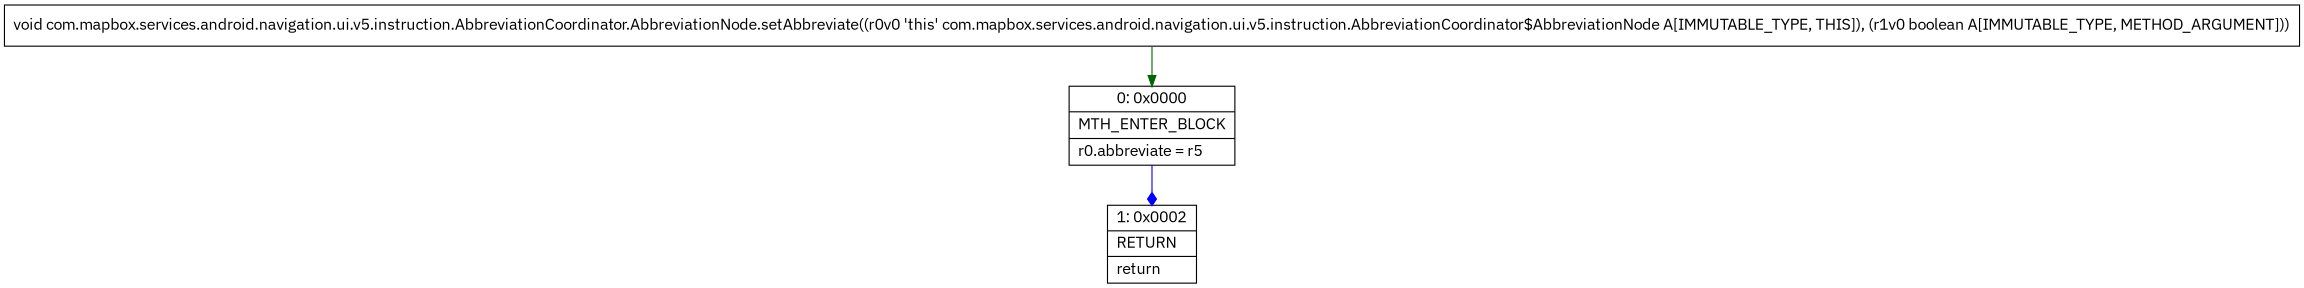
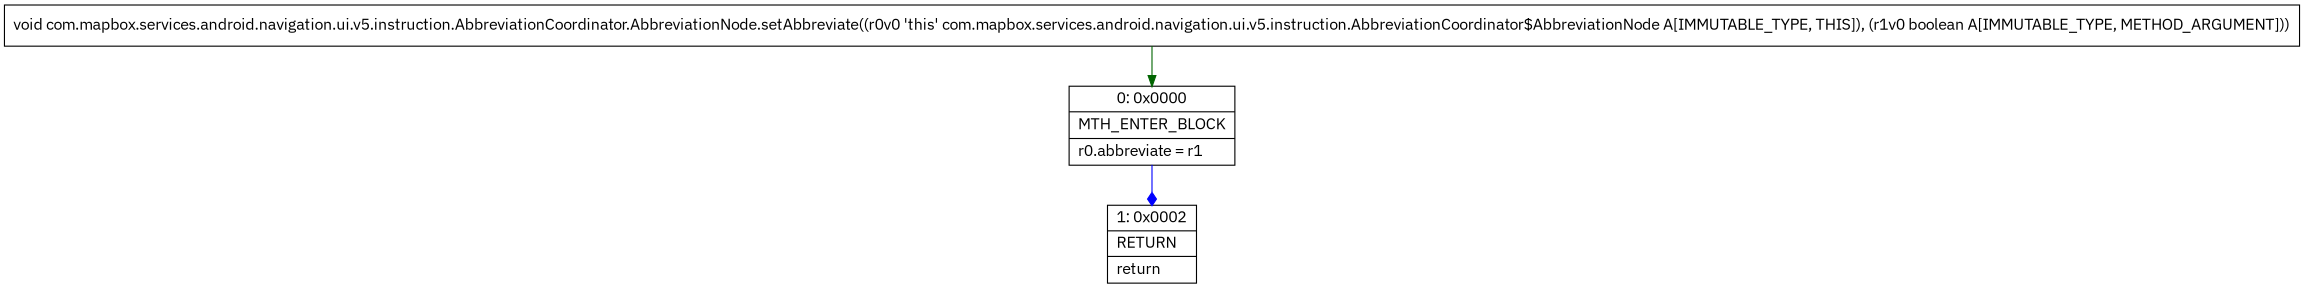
node "0: 0x0000": text "r0.abbreviate = r5" -> "r0.abbreviate = r1"
